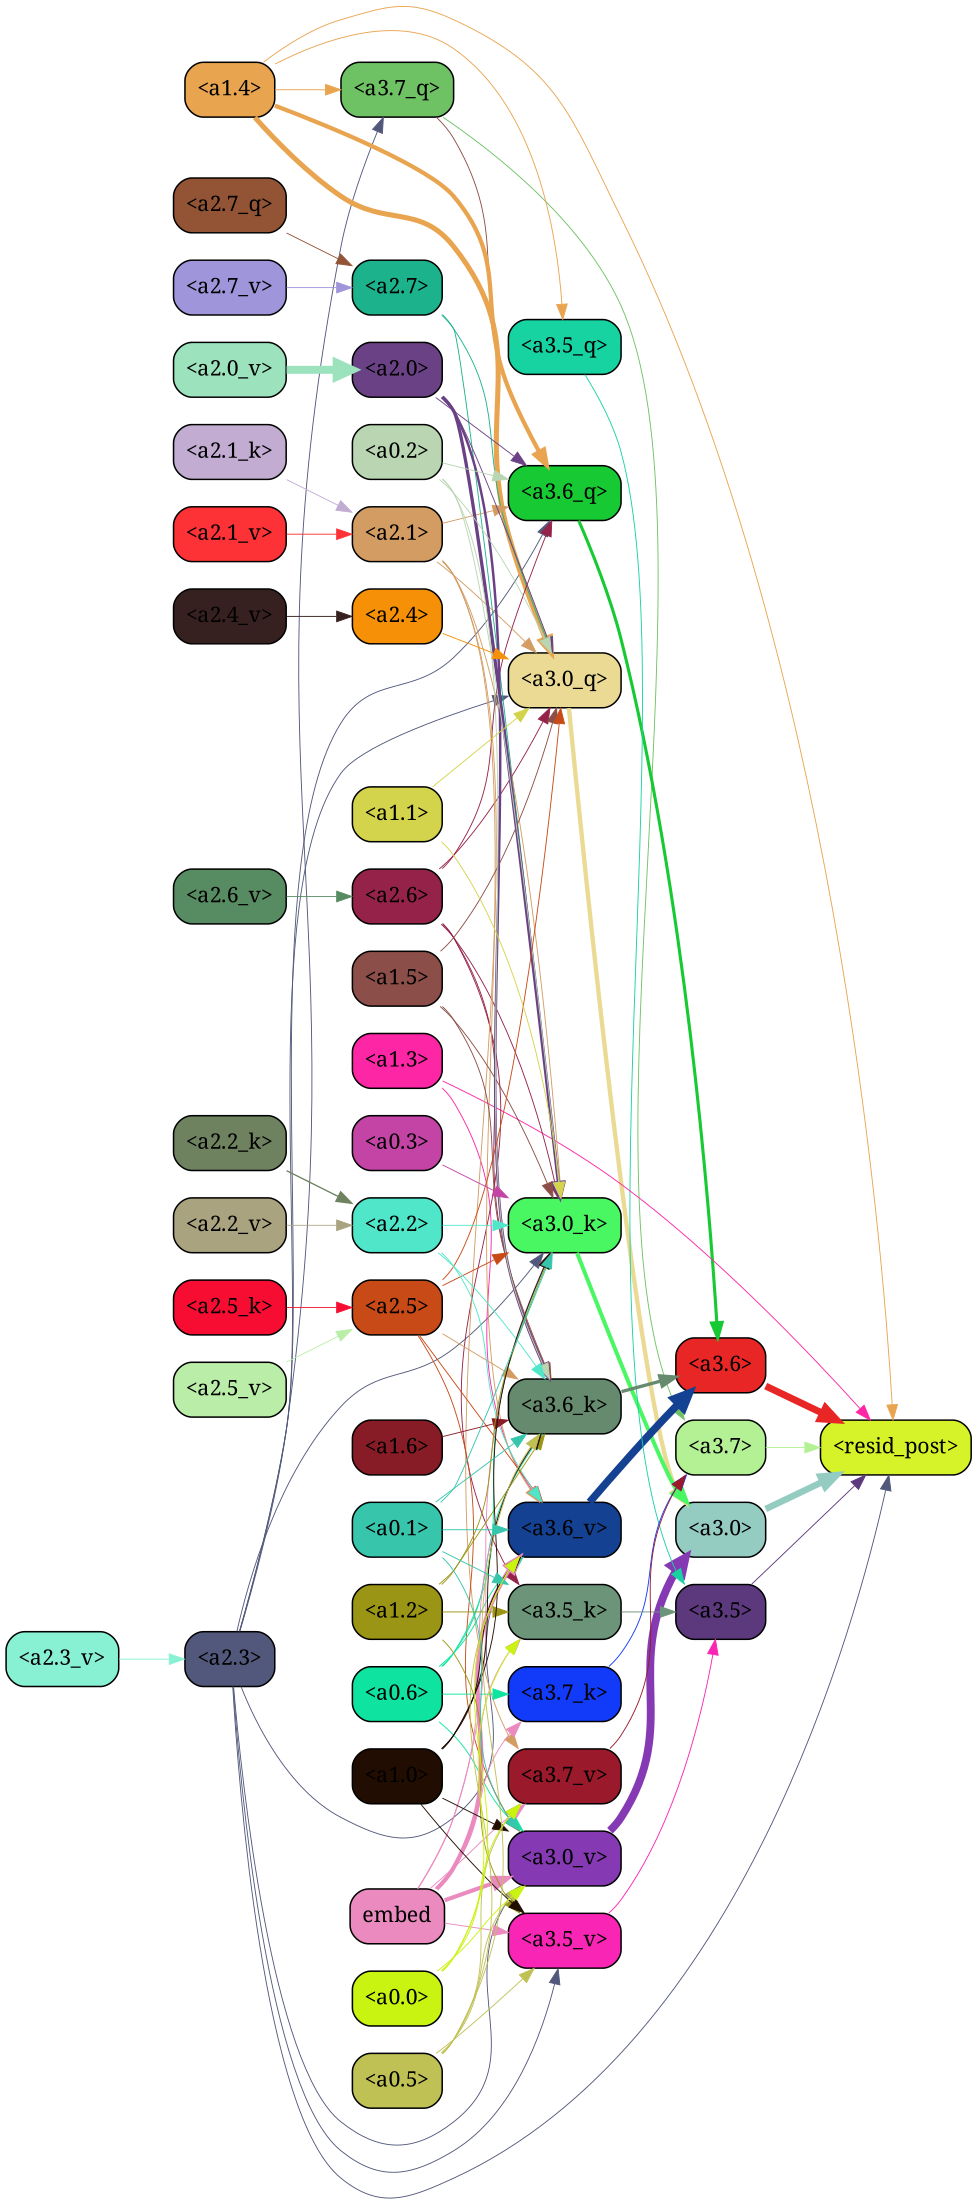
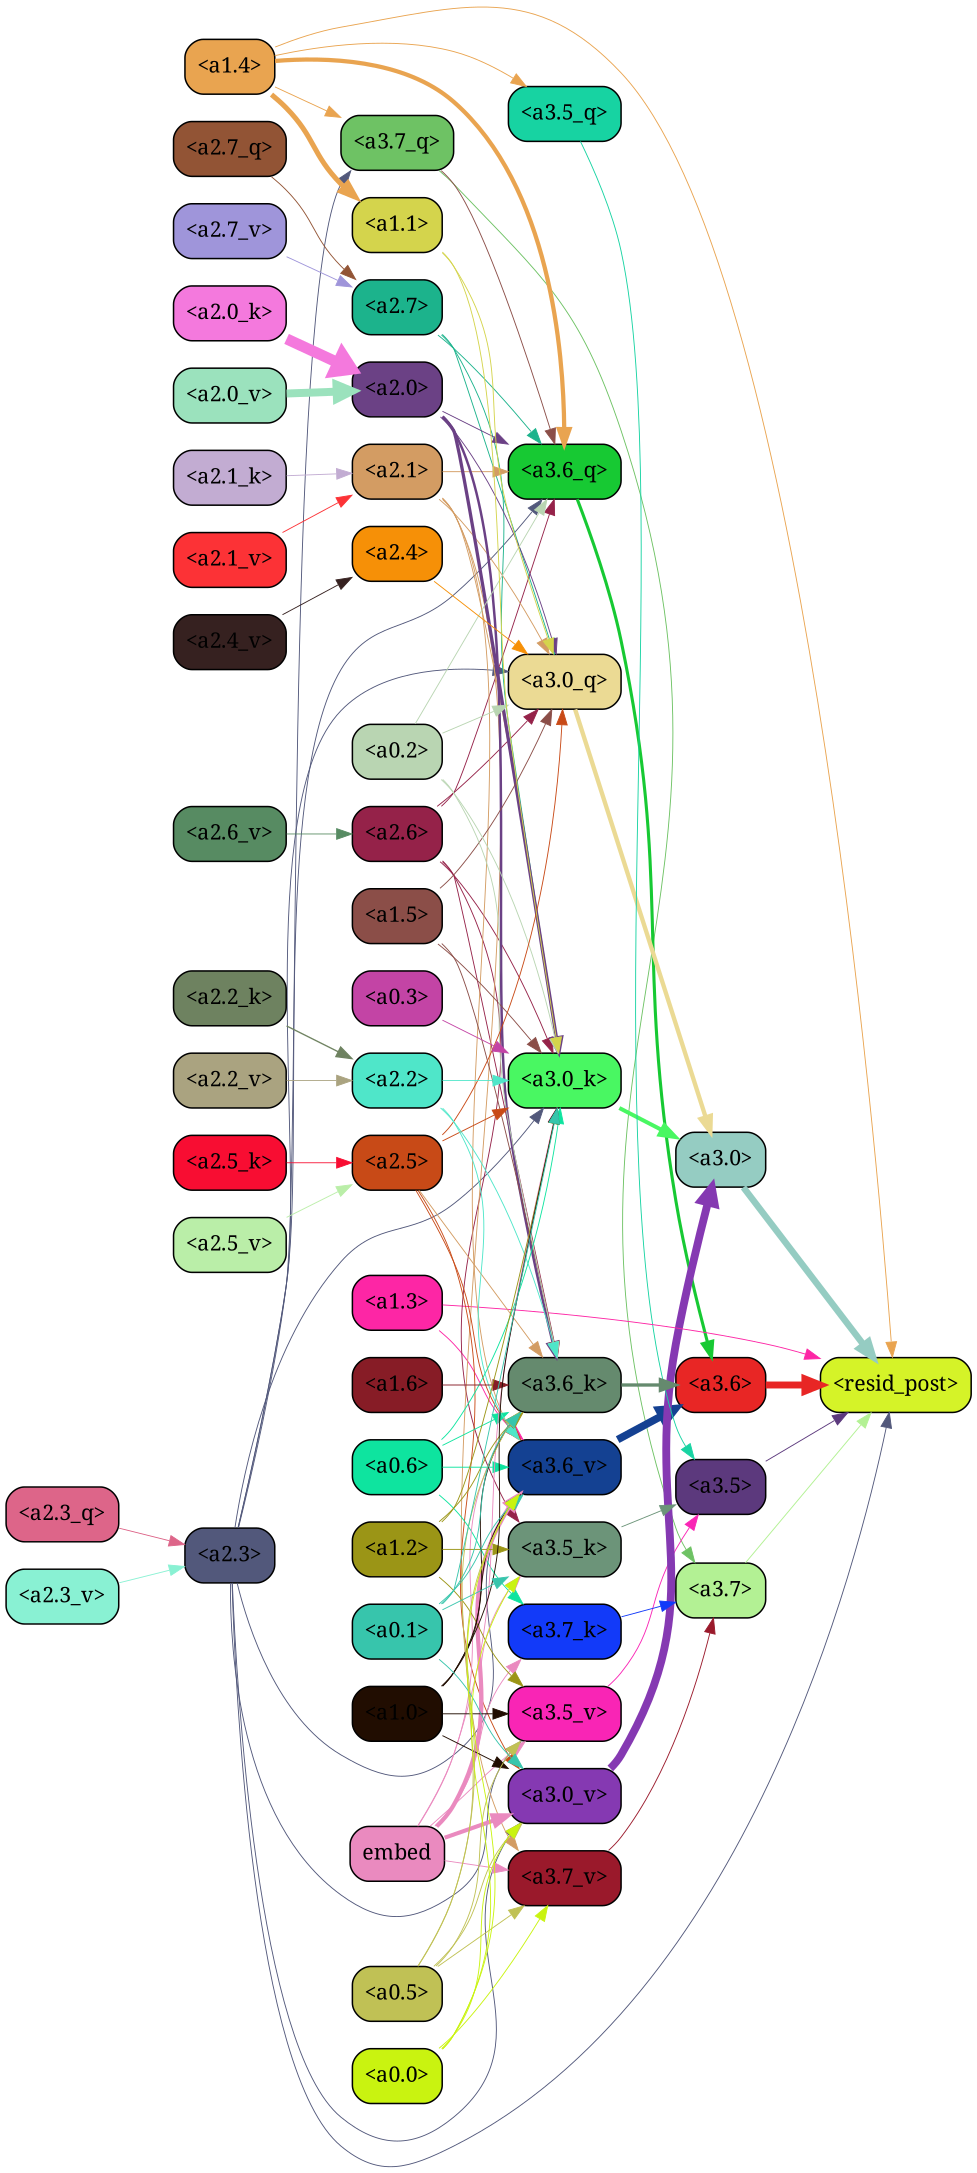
edge "<a1.4>" -> "<a3.0_q>": now "<a1.4>" -> "<a1.1>"
node "<a2.0_k>": added
edge "<a2.7>" -> "<a3.6_q>": added
node "<a2.3_q>": added
edge "<a0.6>" -> "<a3.0_v>": removed
